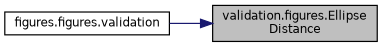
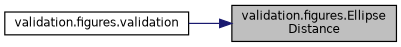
node "figures.figures.validation": label "figures.figures.validation" -> "validation.figures.validation"
